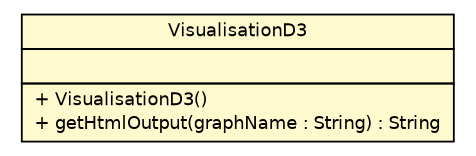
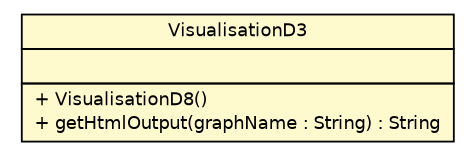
node "VisualisationD3": text "+ VisualisationD3()" -> "+ VisualisationD8()"
